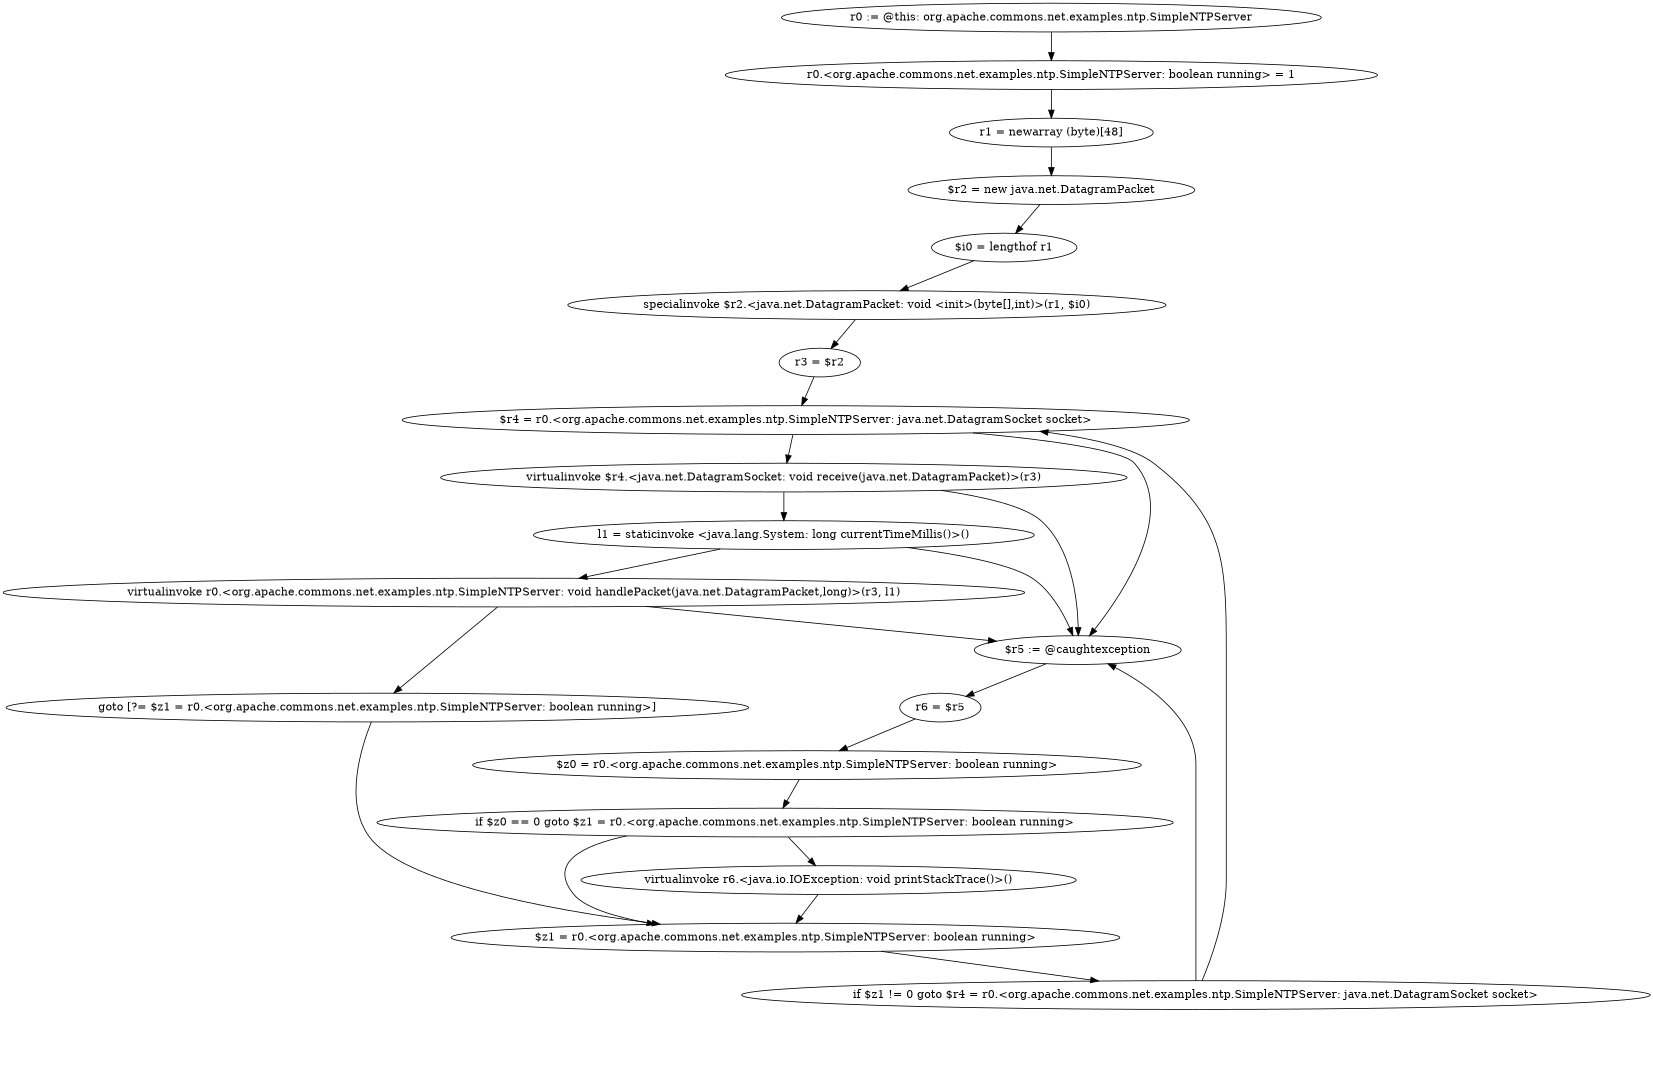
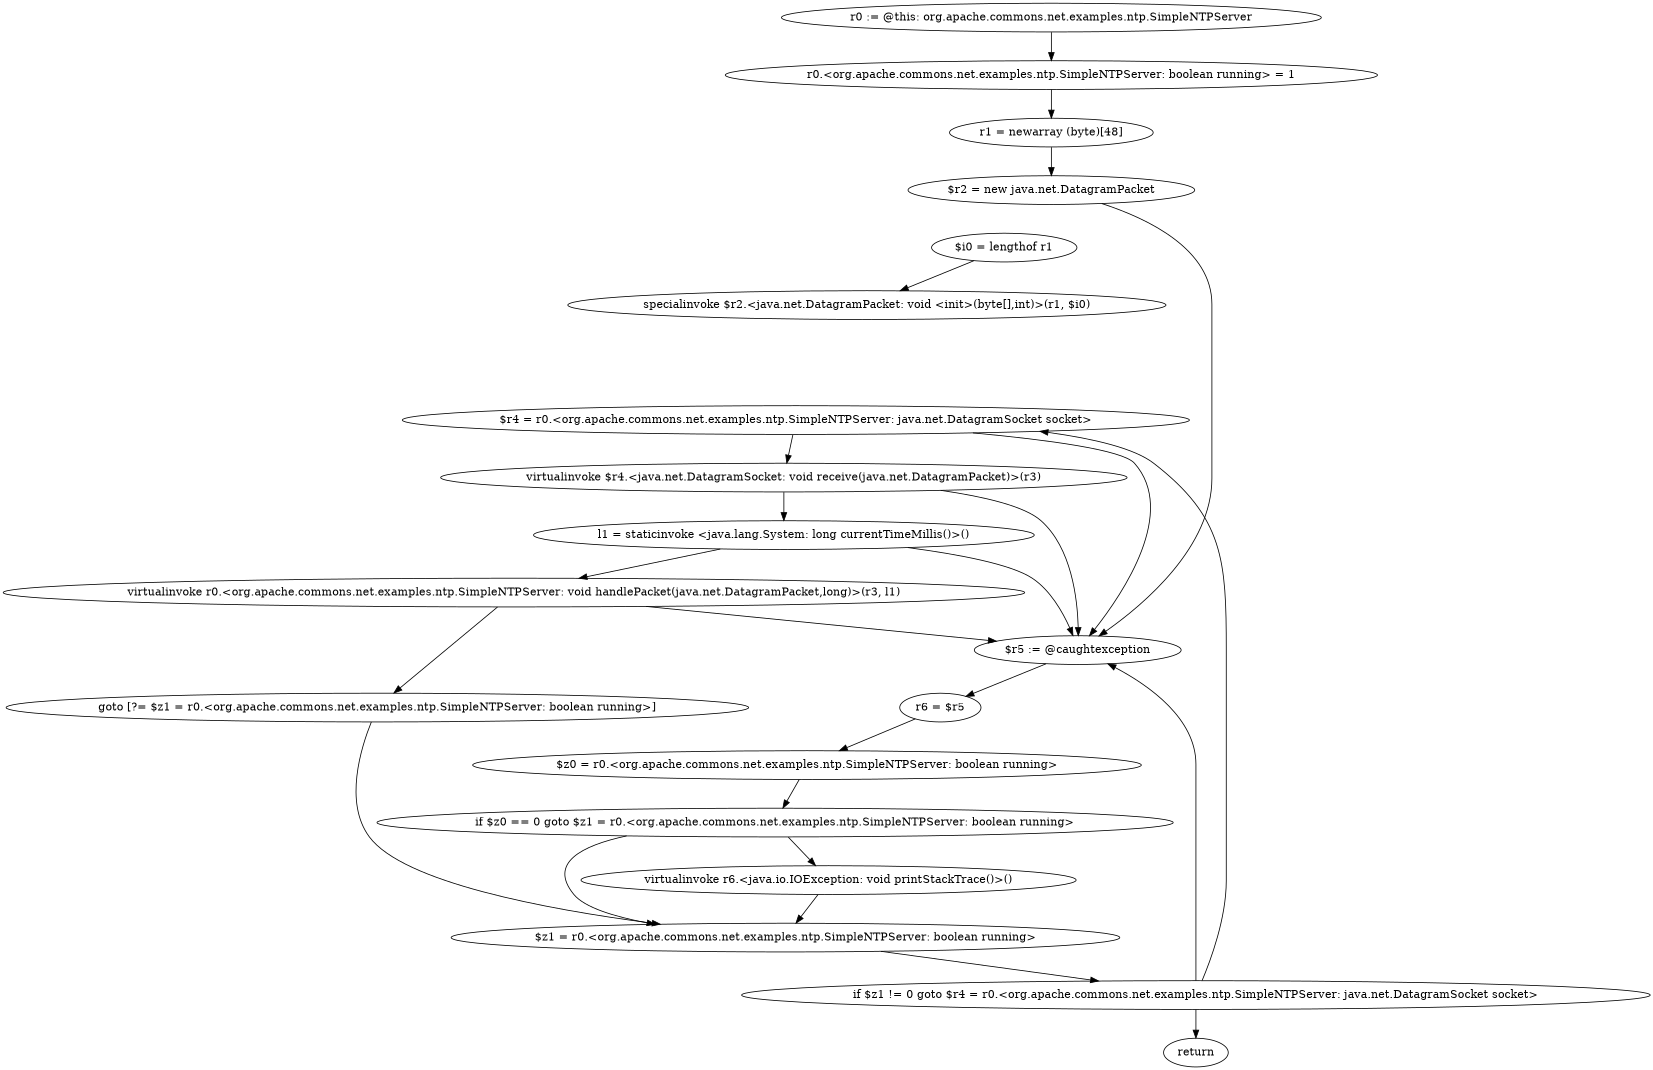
edge "$r2 = new java.net.DatagramPacket" -> "$i0 = lengthof r1": now "$r2 = new java.net.DatagramPacket" -> "$r5 := @caughtexception"
node "r3 = $r2": removed
node "return": added
